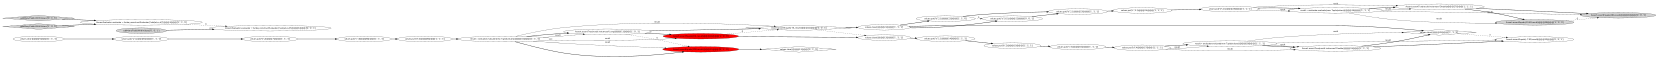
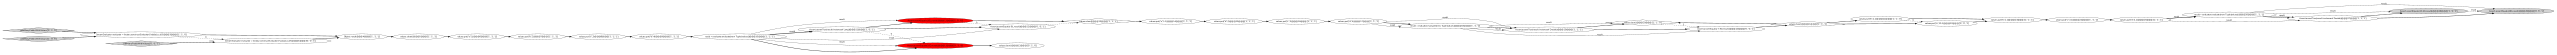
edge "Assert.assertEquals(10.4D,result)@@@28@@@['1', '0', '0']" -> "Assert.assertEquals(.8D,result)@@@28@@@['0', '0', '1']": label "0" -> "result"
node "values.clear()@@@21@@@['1', '1', '1']": shape ellipse -> diamond
node "Assert.assertEquals(-8L,result)@@@12@@@['0', '0', '1']": shape diamond -> ellipse
edge "Assert.assertEquals(-8L,result)@@@12@@@['0', '0', '1']" -> "values.clear()@@@21@@@['1', '1', '1']": now "Assert.assertEquals(-7.9D,result)@@@20@@@['0', '0', '1']" -> "values.clear()@@@21@@@['1', '1', '1']"
node "subManyFieldsWithValues['0', '0', '1']": shape ellipse -> diamond
node "Object result@@@4@@@['1', '1', '1']": added
node "values.clear()@@@13@@@['1', '1', '1']": shape ellipse -> diamond
node "values.clear()@@@12@@@['0', '1', '0']": shape diamond -> ellipse
